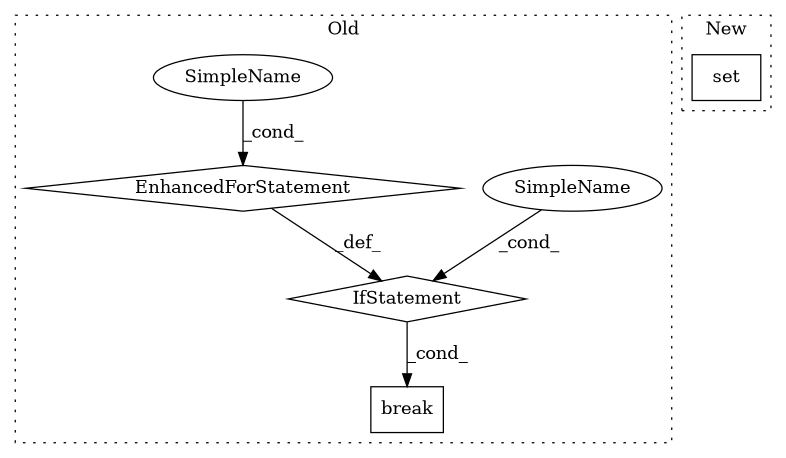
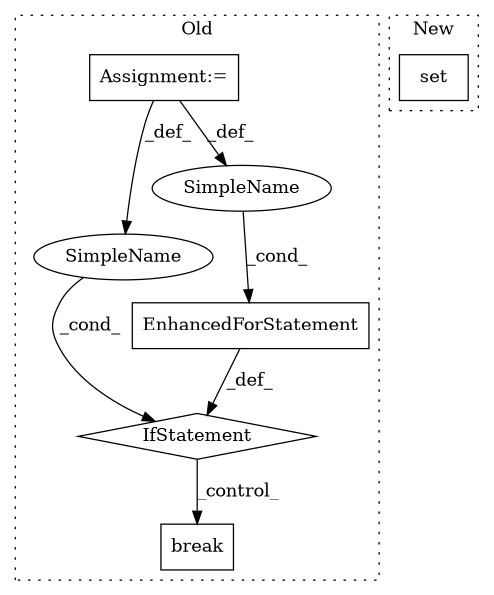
node "Assignment:=": added
node "EnhancedForStatement": shape diamond -> box
edge "IfStatement" -> "break": label "_cond_" -> "_control_"
